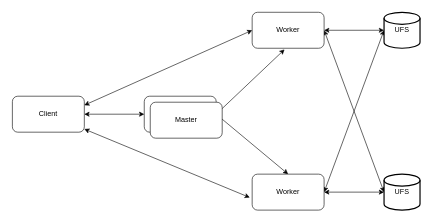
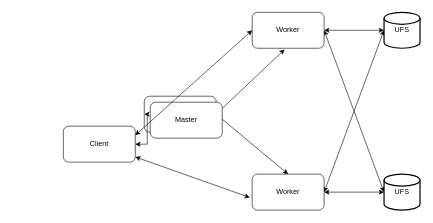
node "Client": moved (48, 114) -> (99, 144)
